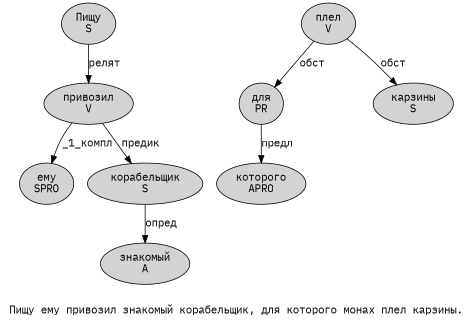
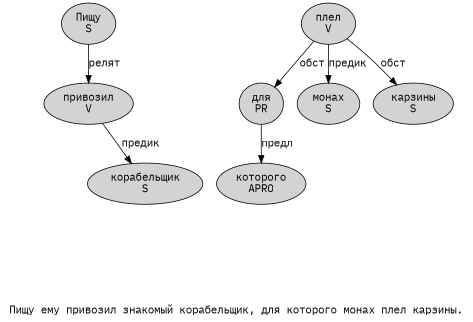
node "монах S": added
node "ему SPRO": removed
node "знакомый A": removed
